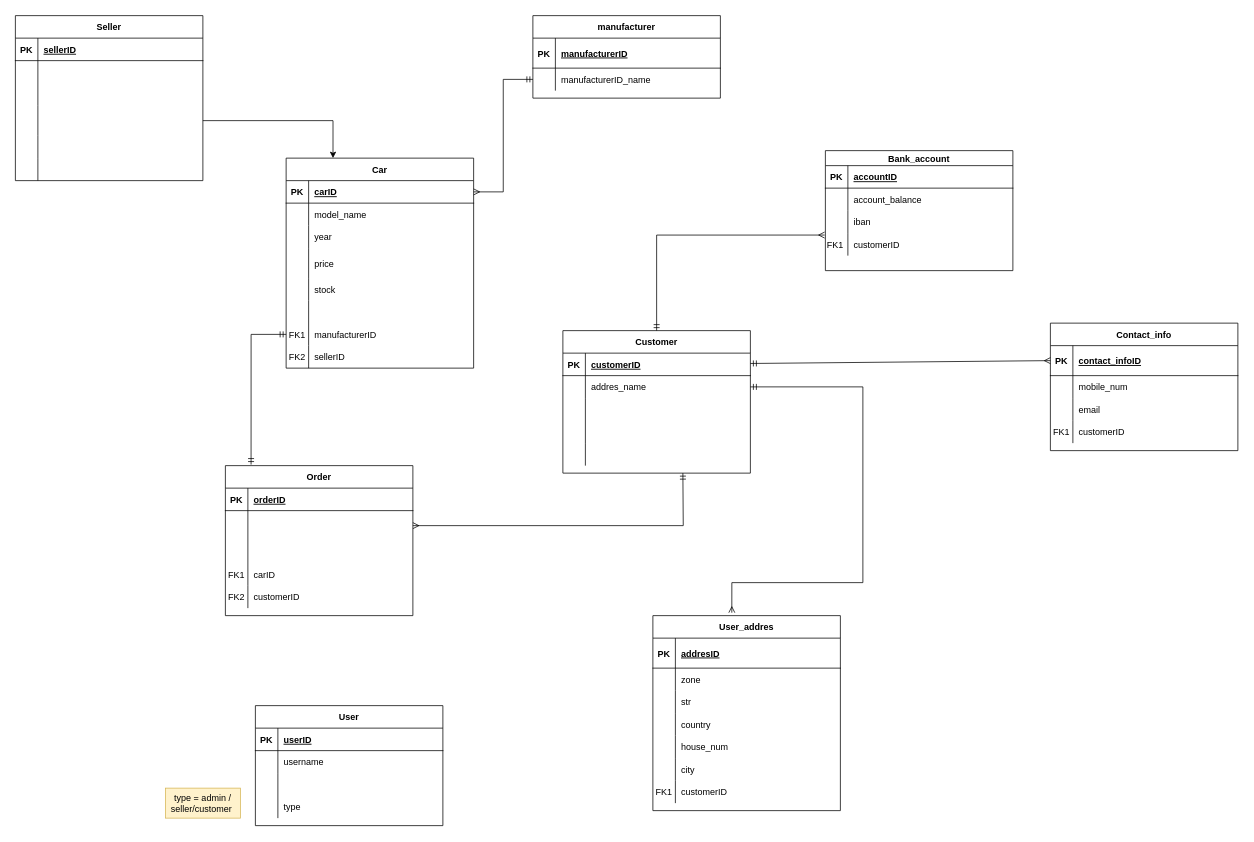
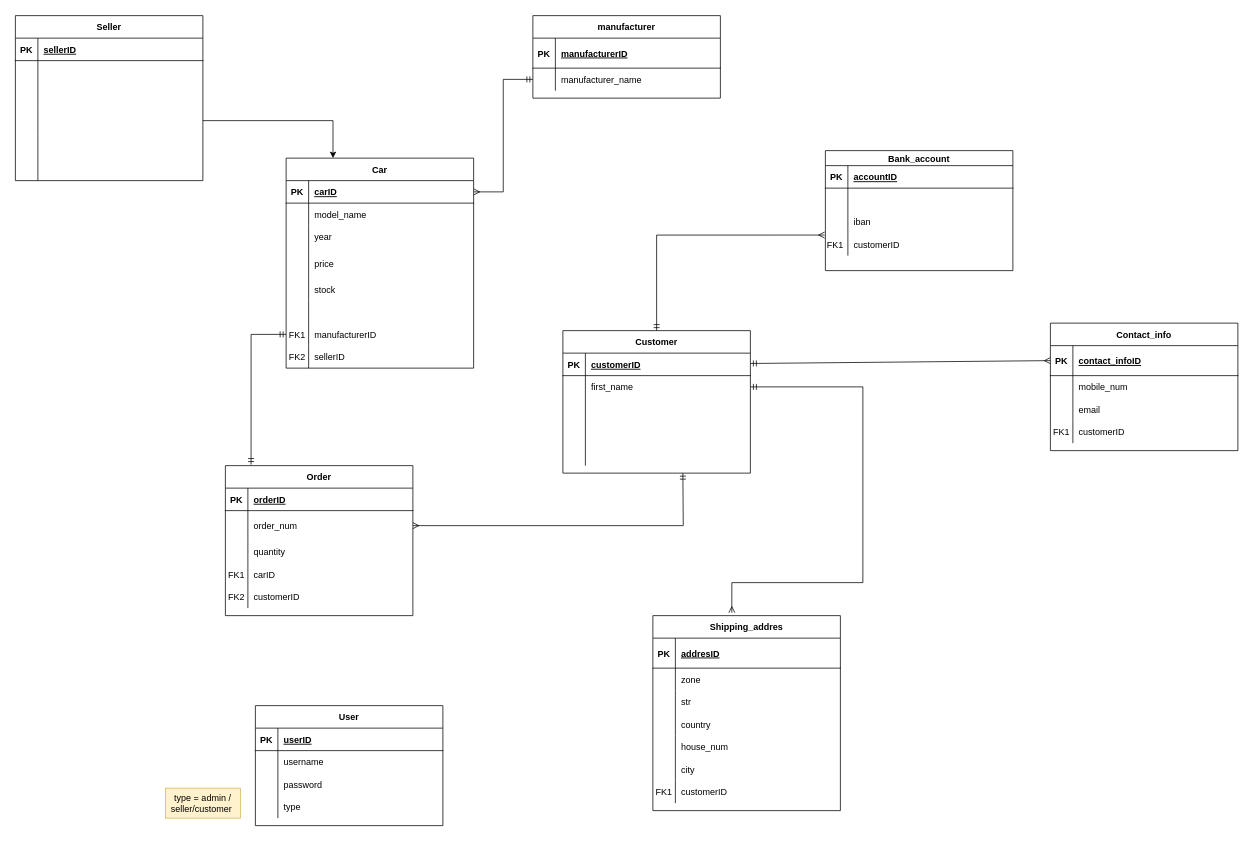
node "manufacturerID_name": label "manufacturerID_name" -> "manufacturer_name"
node "account_balance": removed
node "addres_name": label "addres_name" -> "first_name"
node "order_num": added
node "quantity": added
node "User_addres": label "User_addres" -> "Shipping_addres"
node "password": added
